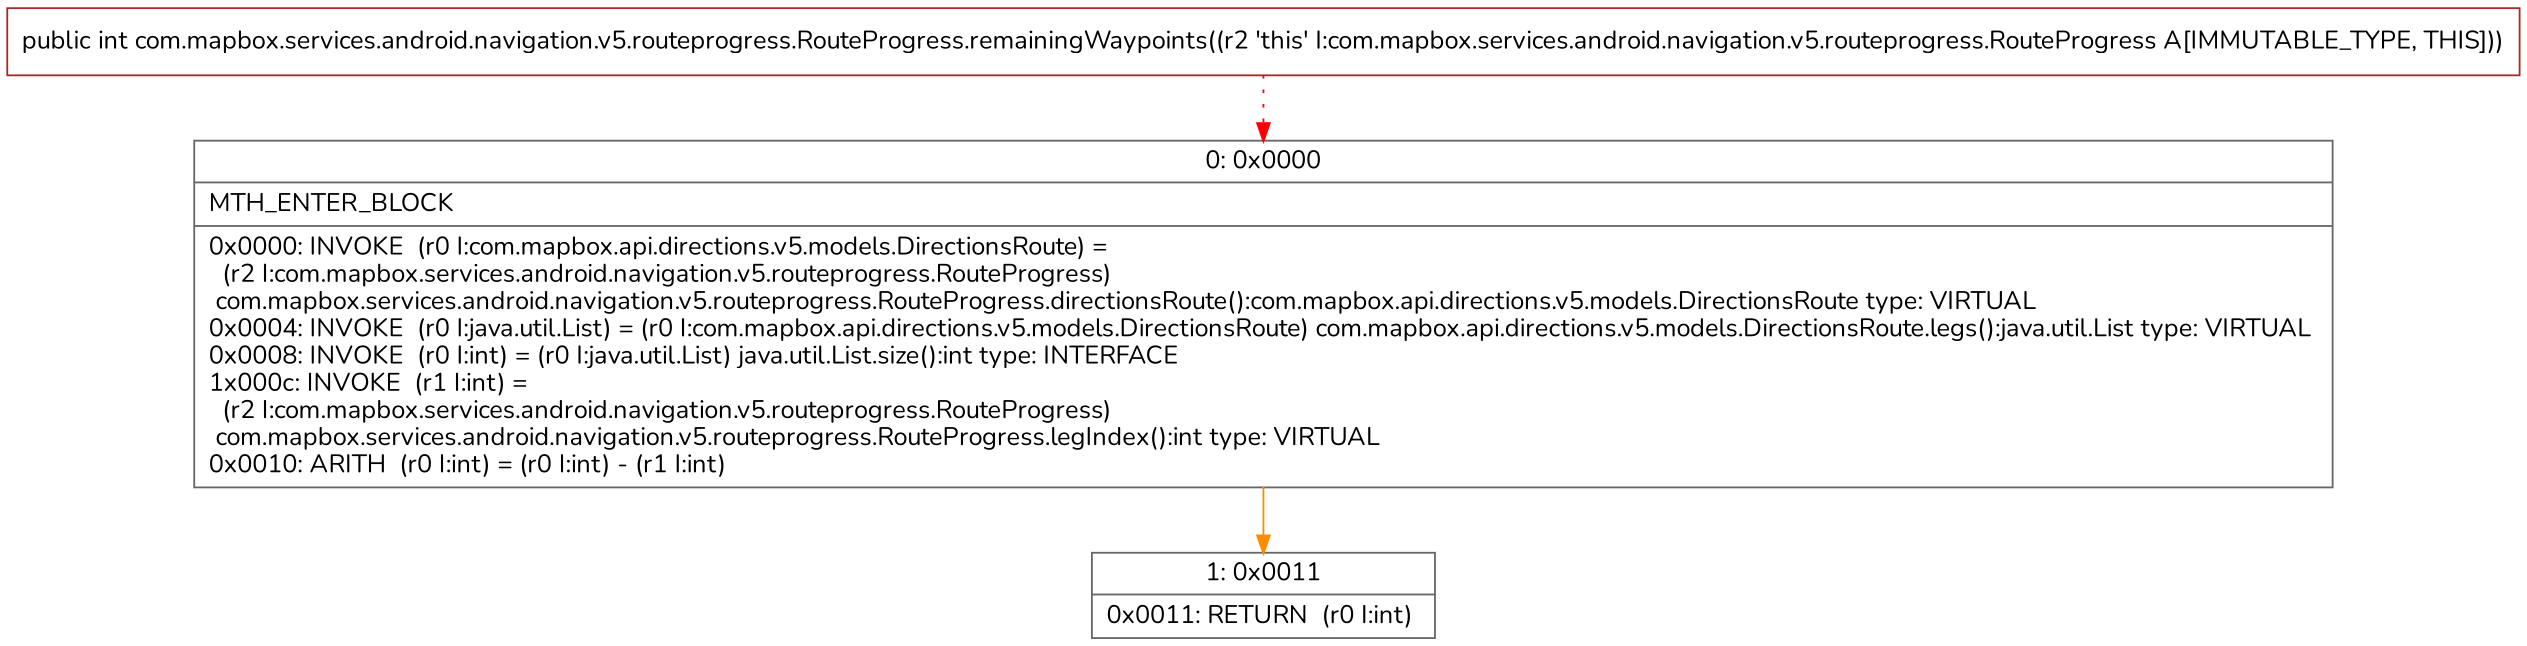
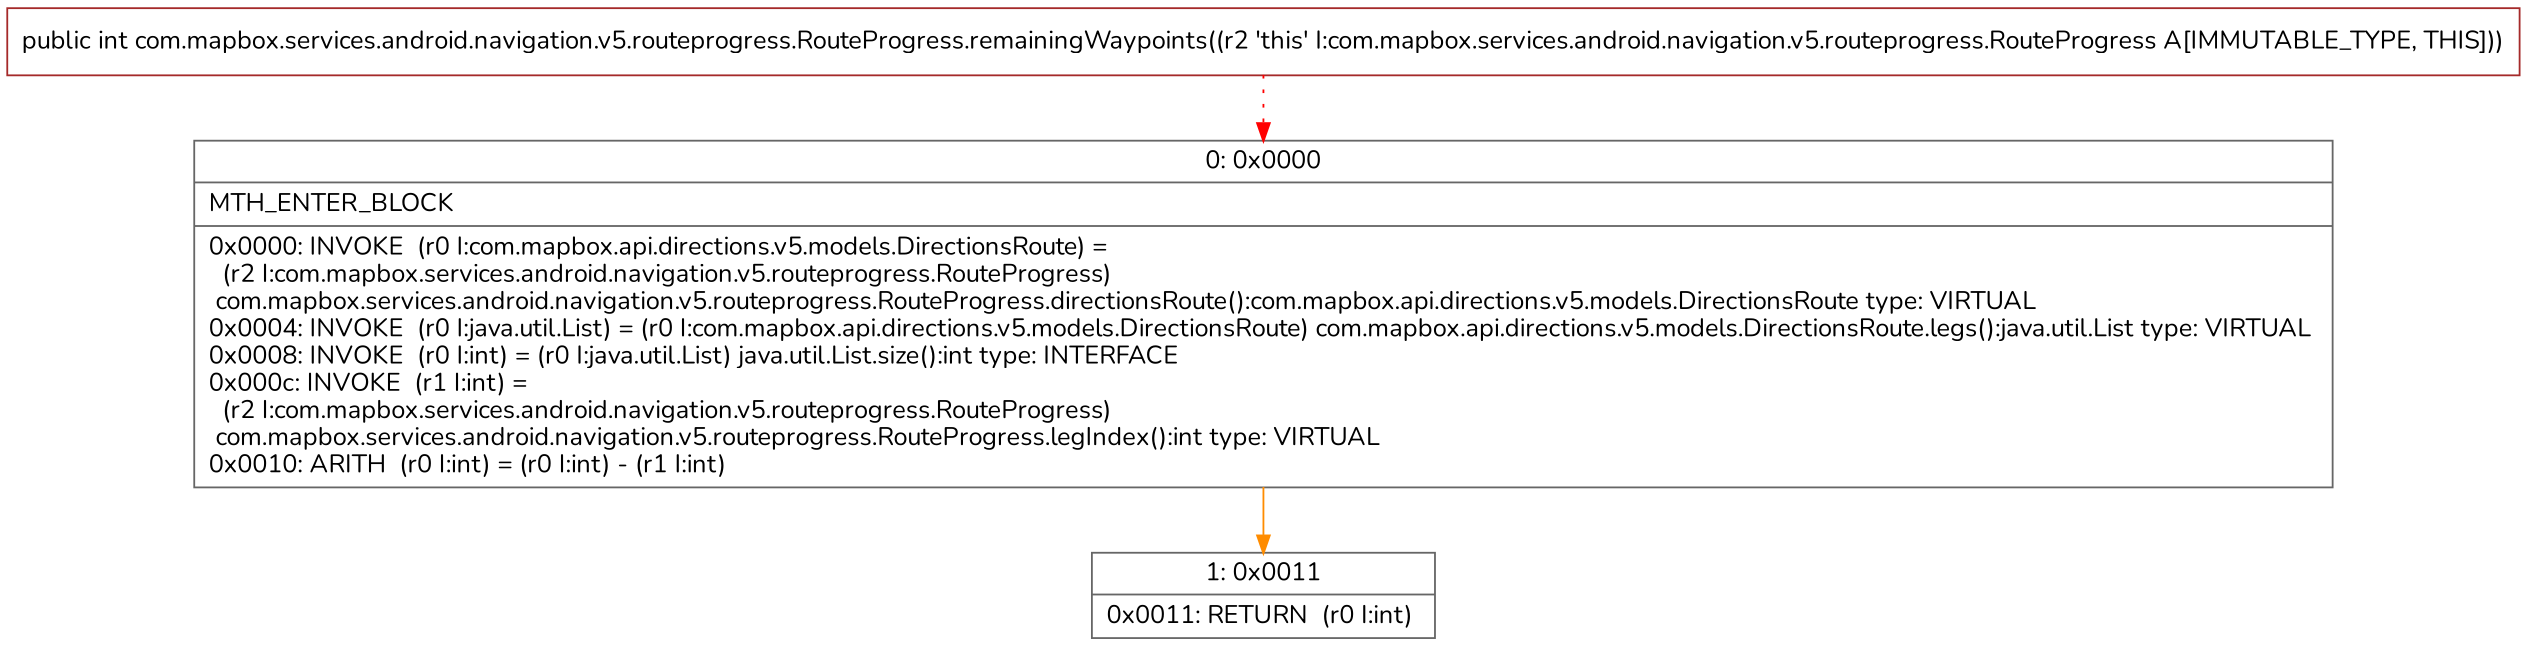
node "0: 0x0000": text "1x000c: INVOKE  (r1 I:int) =" -> "0x000c: INVOKE  (r1 I:int) ="
